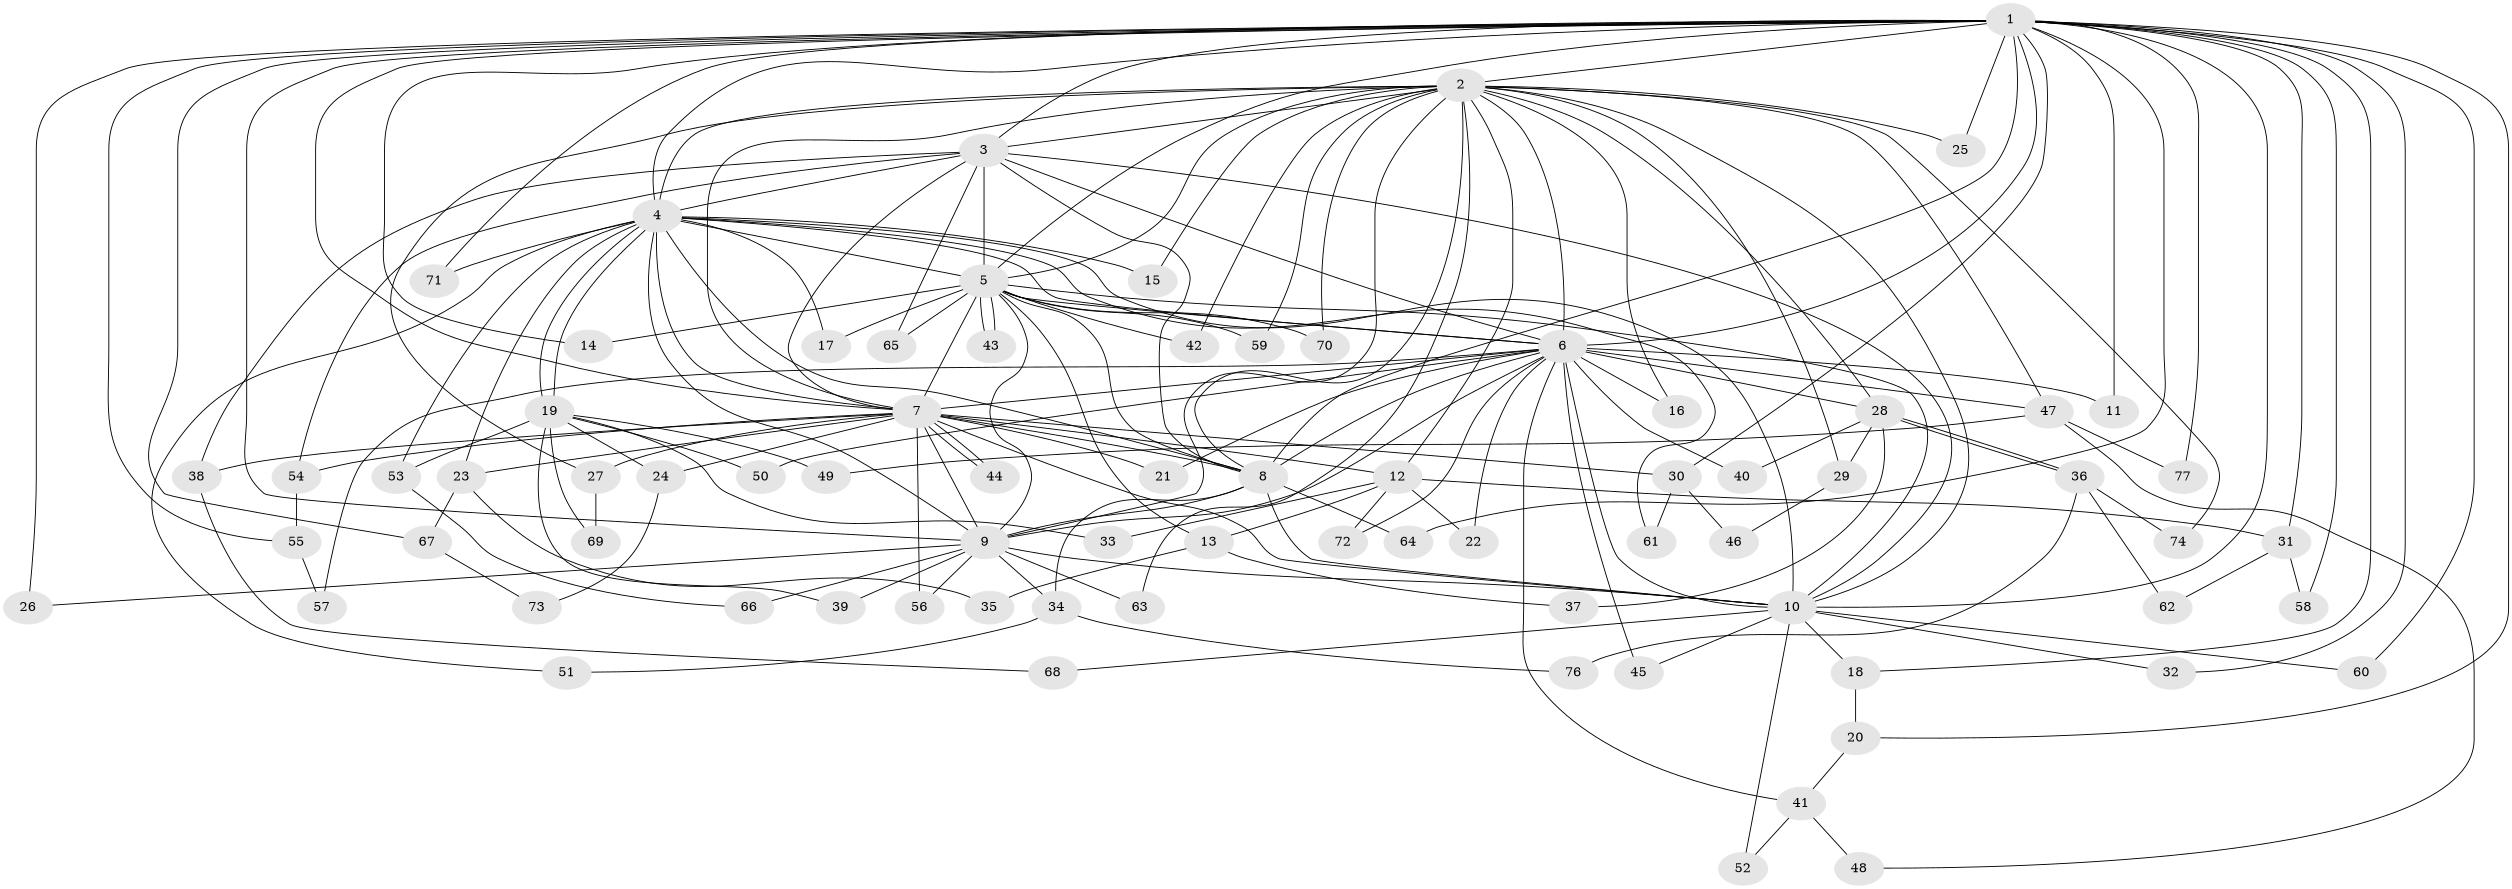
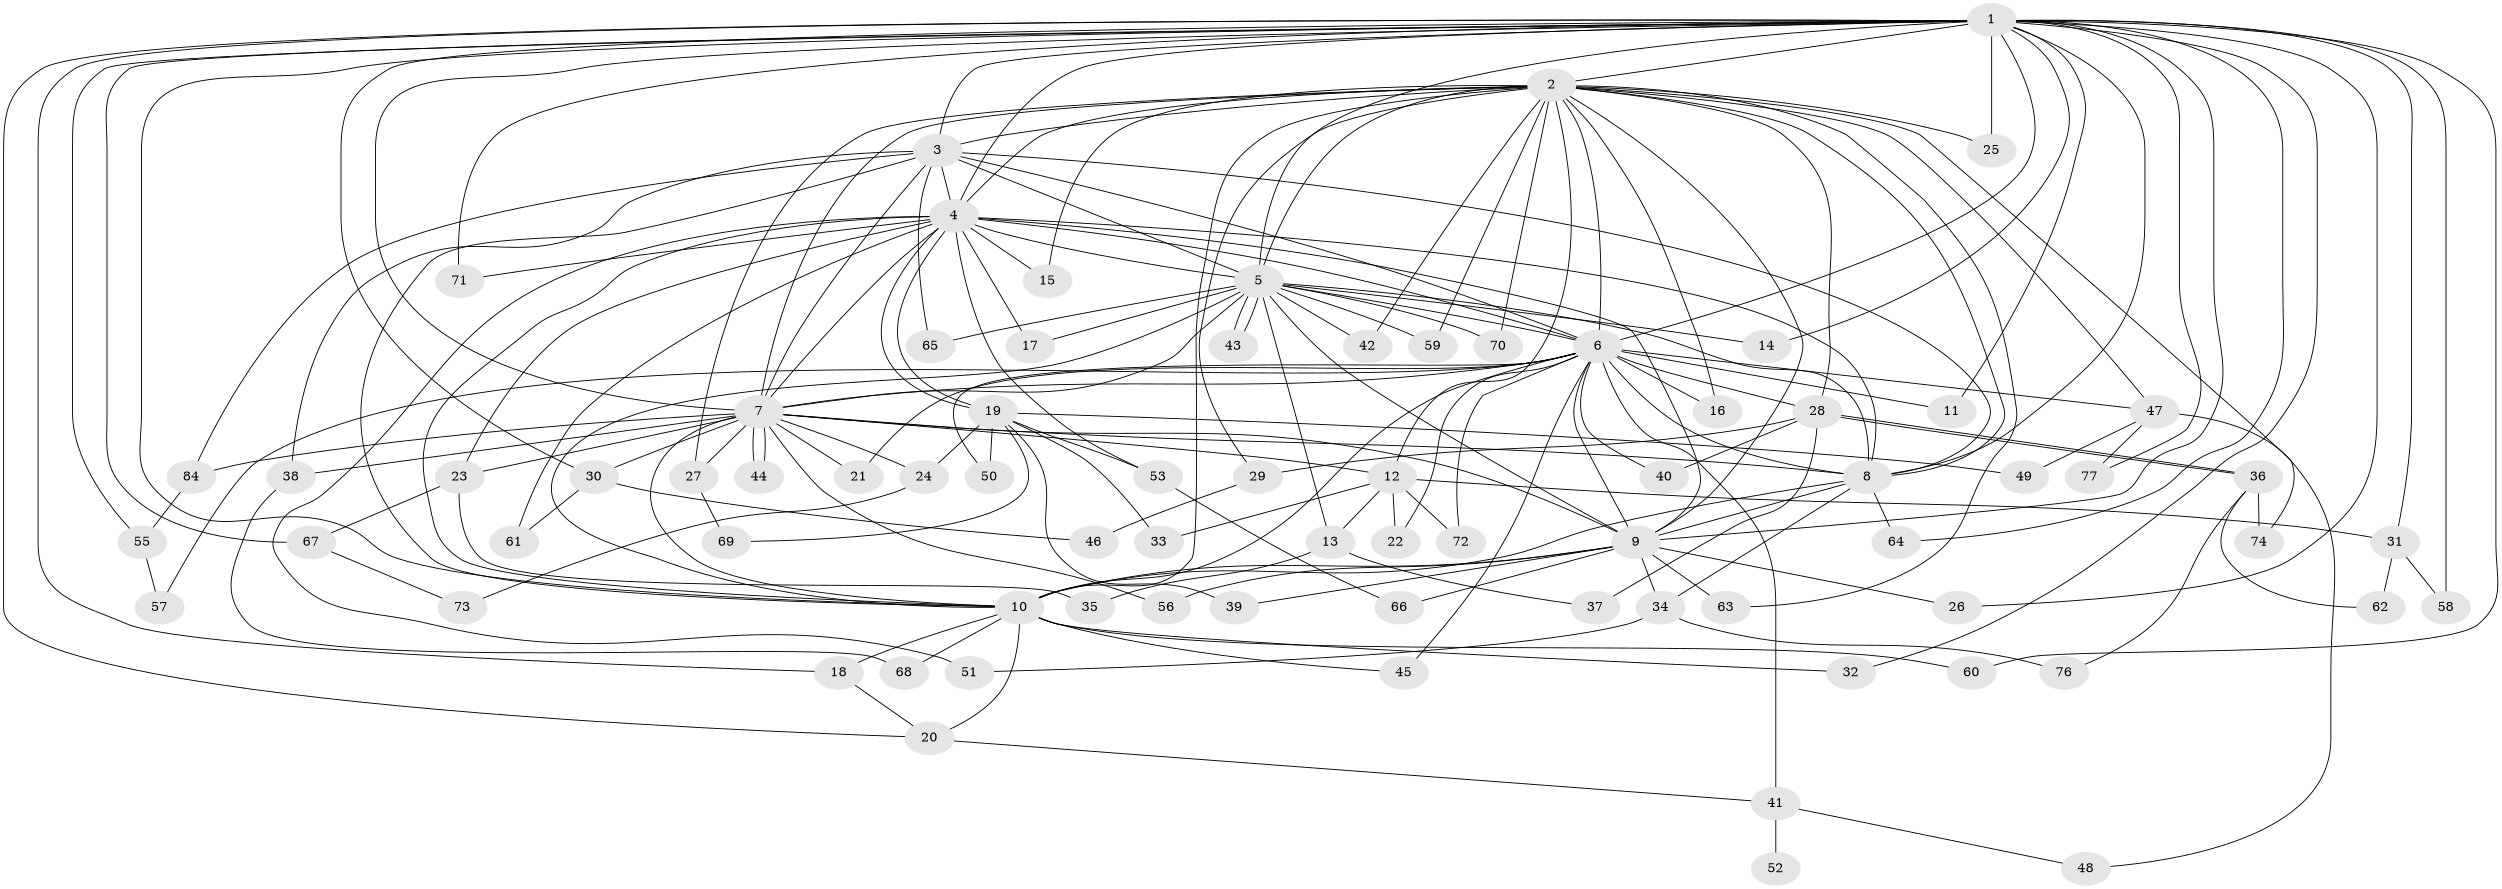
node "54": label "54" -> "84"
edge "10" -- "52": now "10" -- "20"
